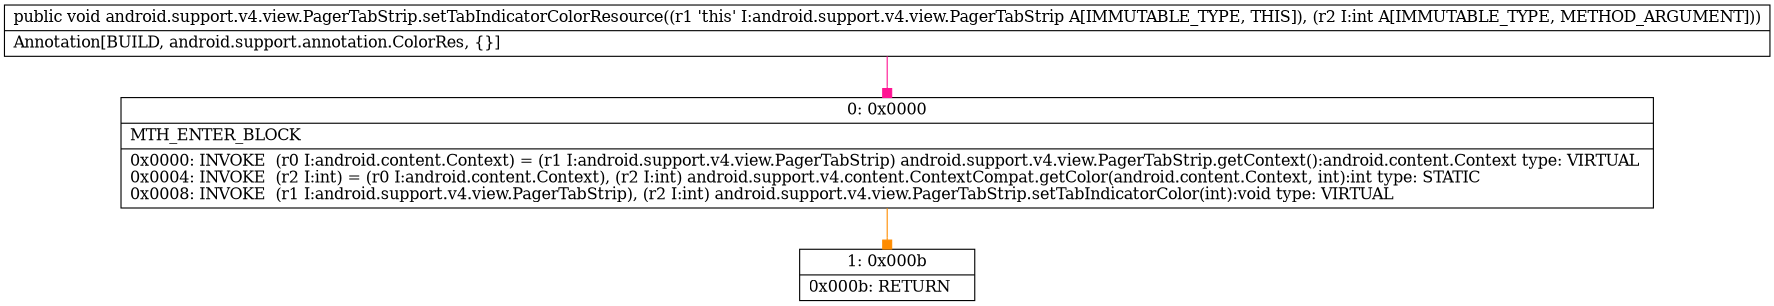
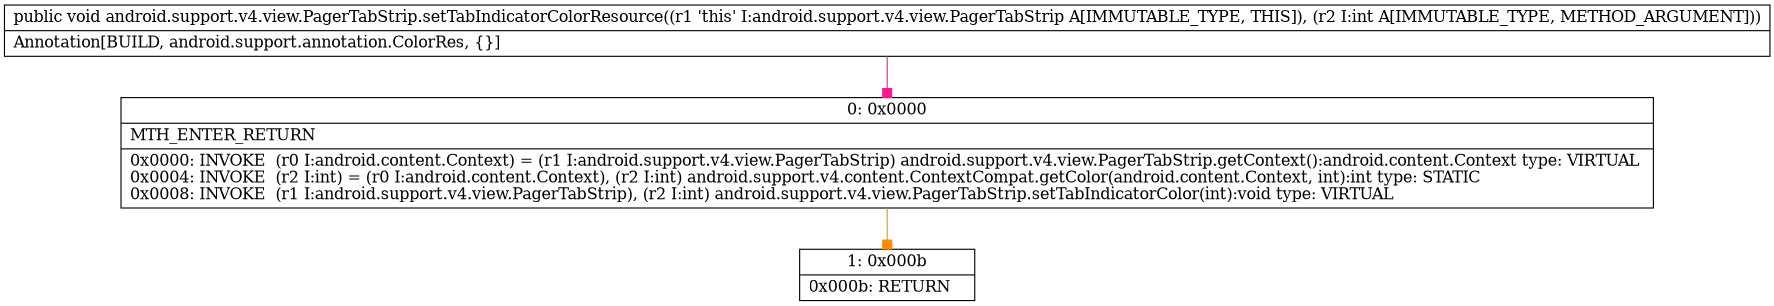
node "0: 0x0000": text "MTH_ENTER_BLOCK" -> "MTH_ENTER_RETURN"
